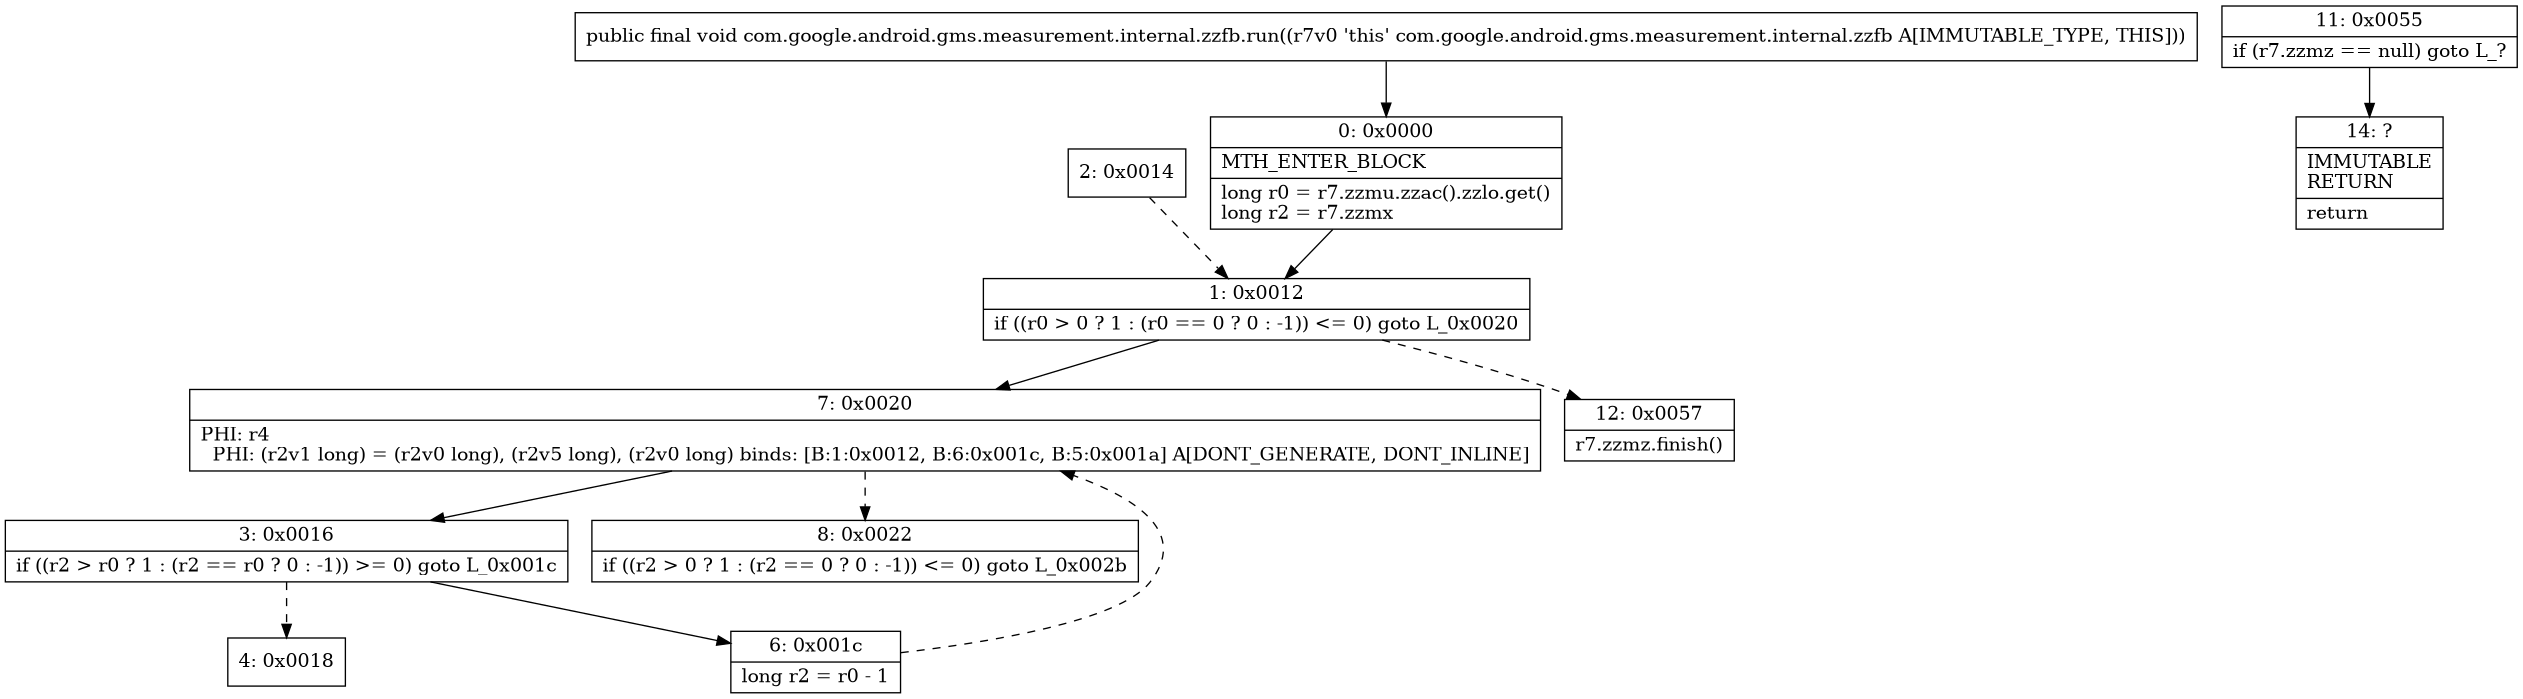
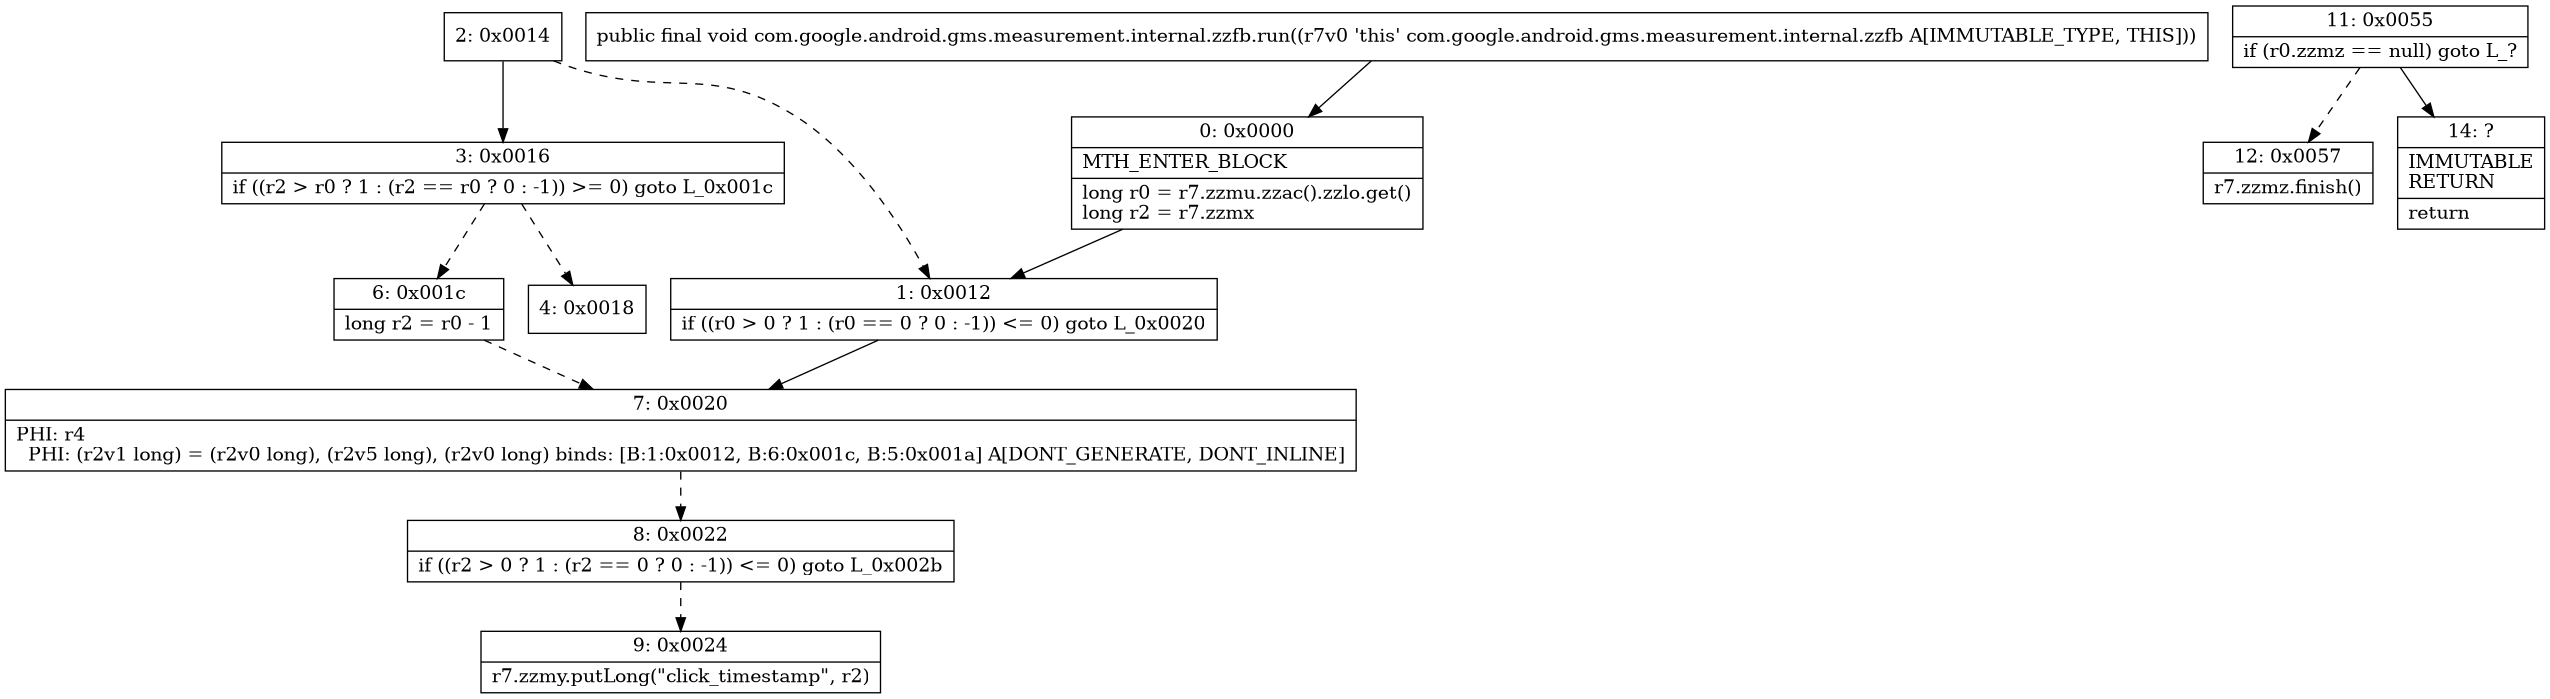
node "11: 0x0055": text "if (r7.zzmz == null) goto L_?" -> "if (r0.zzmz == null) goto L_?"
edge "1: 0x0012" -> "12: 0x0057": now "11: 0x0055" -> "12: 0x0057"
edge "7: 0x0020" -> "3: 0x0016": now "2: 0x0014" -> "3: 0x0016"
edge "3: 0x0016" -> "6: 0x001c": style solid -> dashed
node "9: 0x0024": added
